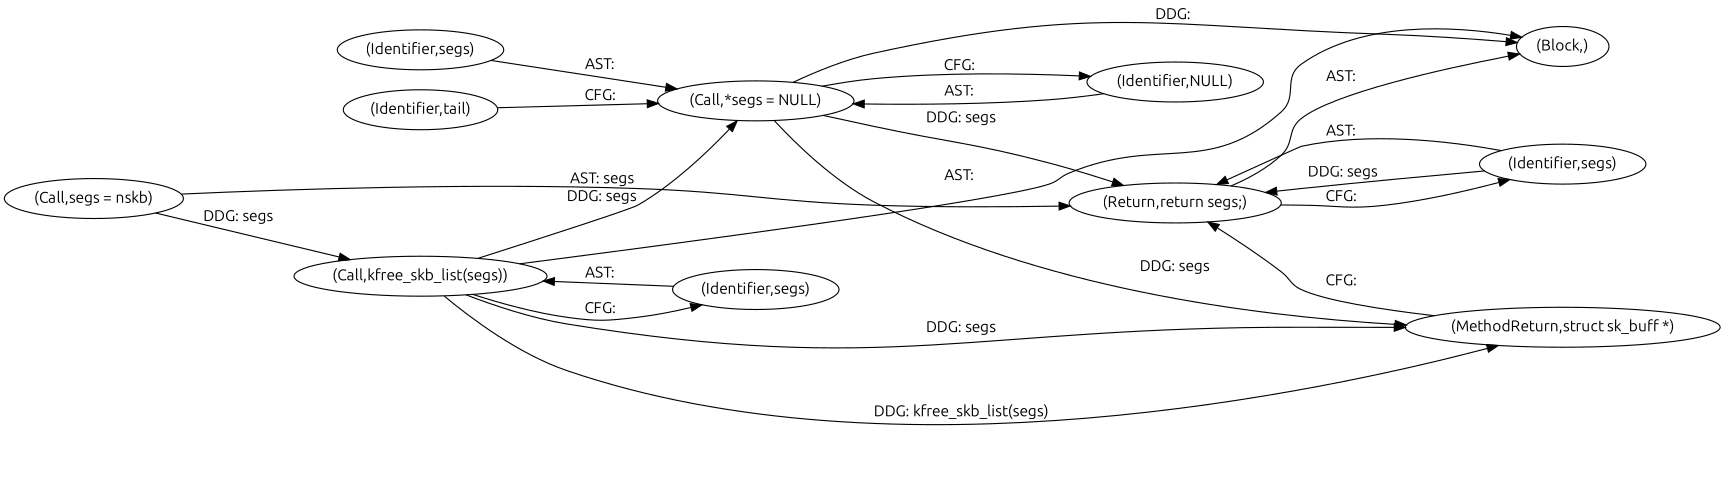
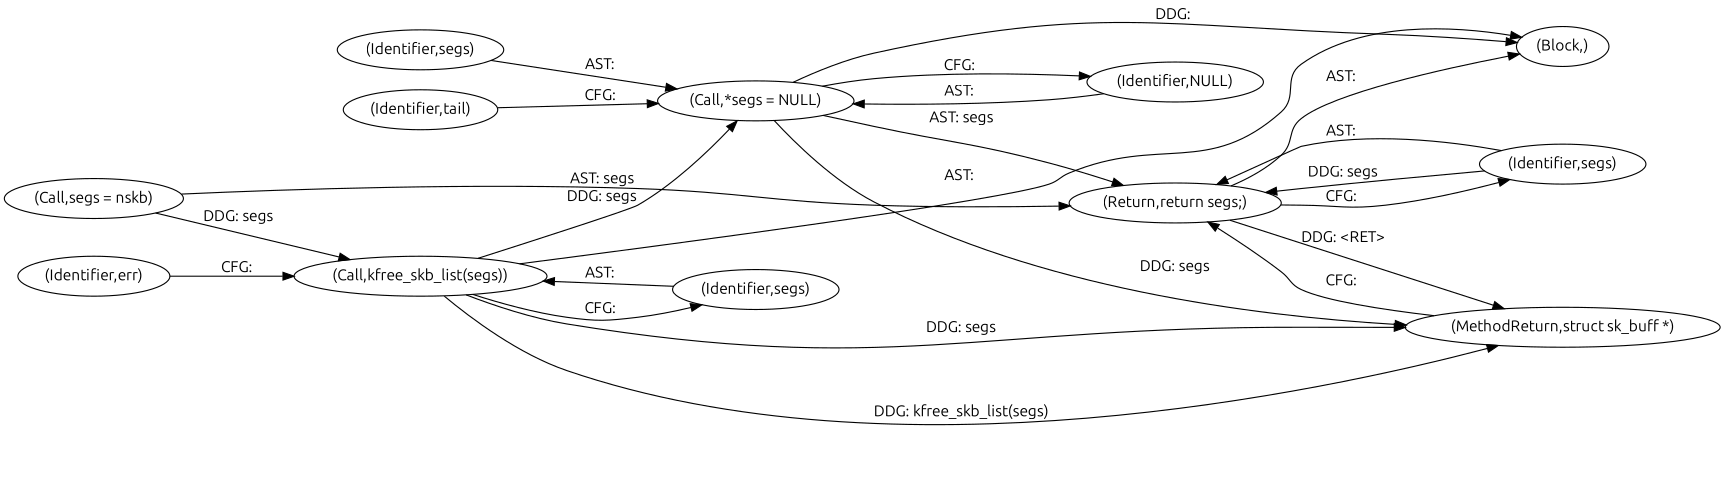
edge "(Call,*segs = NULL)" -> "(Return,return segs;)": label "DDG: segs" -> "AST: segs"
edge "(Return,return segs;)" -> "(MethodReturn,struct sk_buff *)": added, label "DDG: <RET>"
node "(Identifier,err)": added
